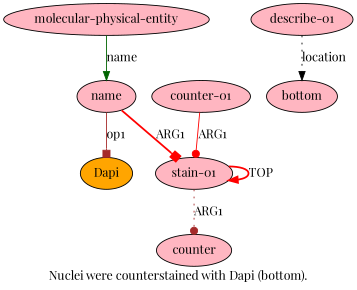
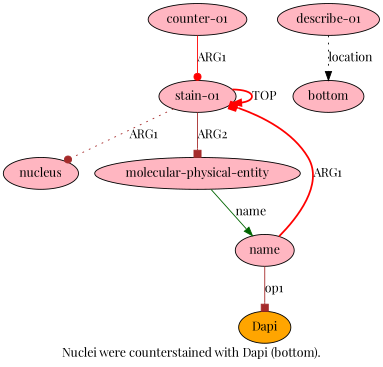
edge "stain-01" -> "molecular-physical-entity": added, label "ARG2"
node "counter": label "counter" -> "nucleus"
